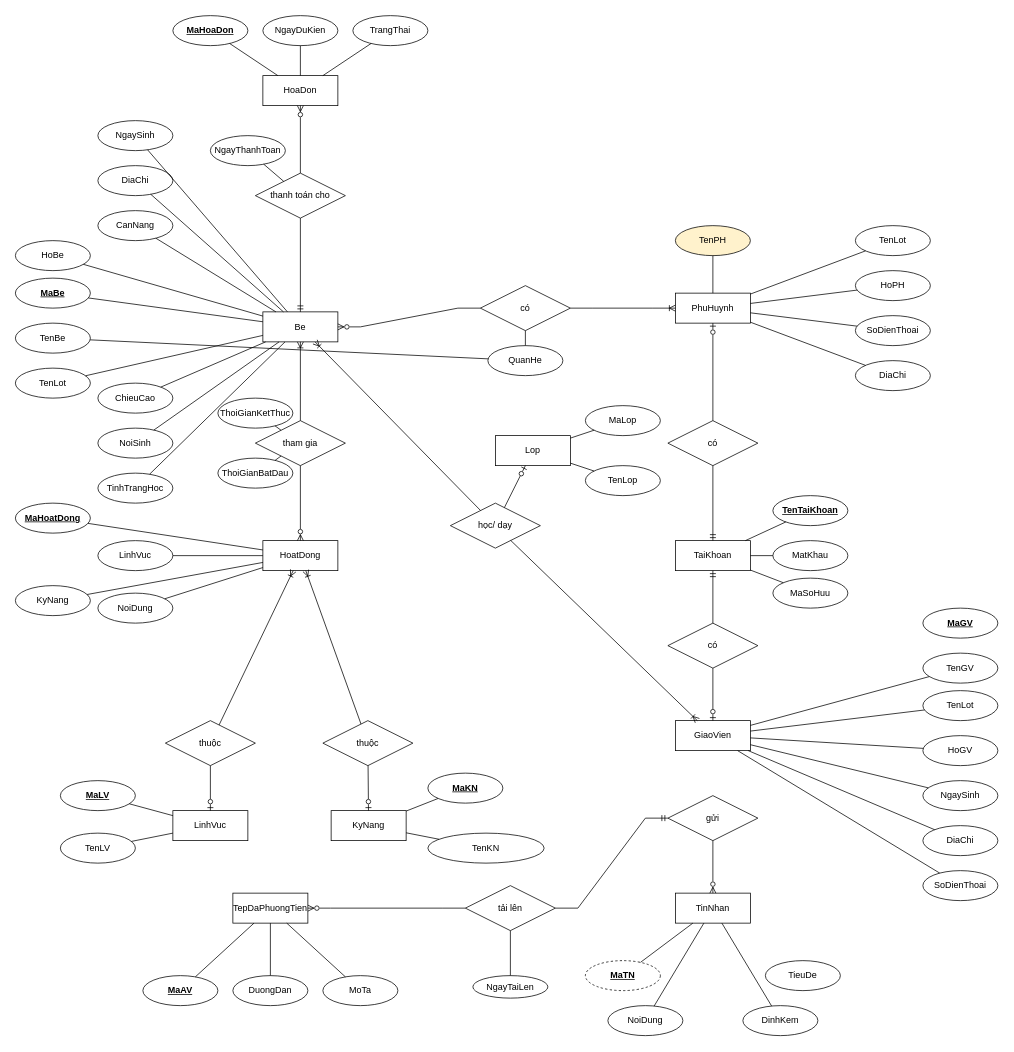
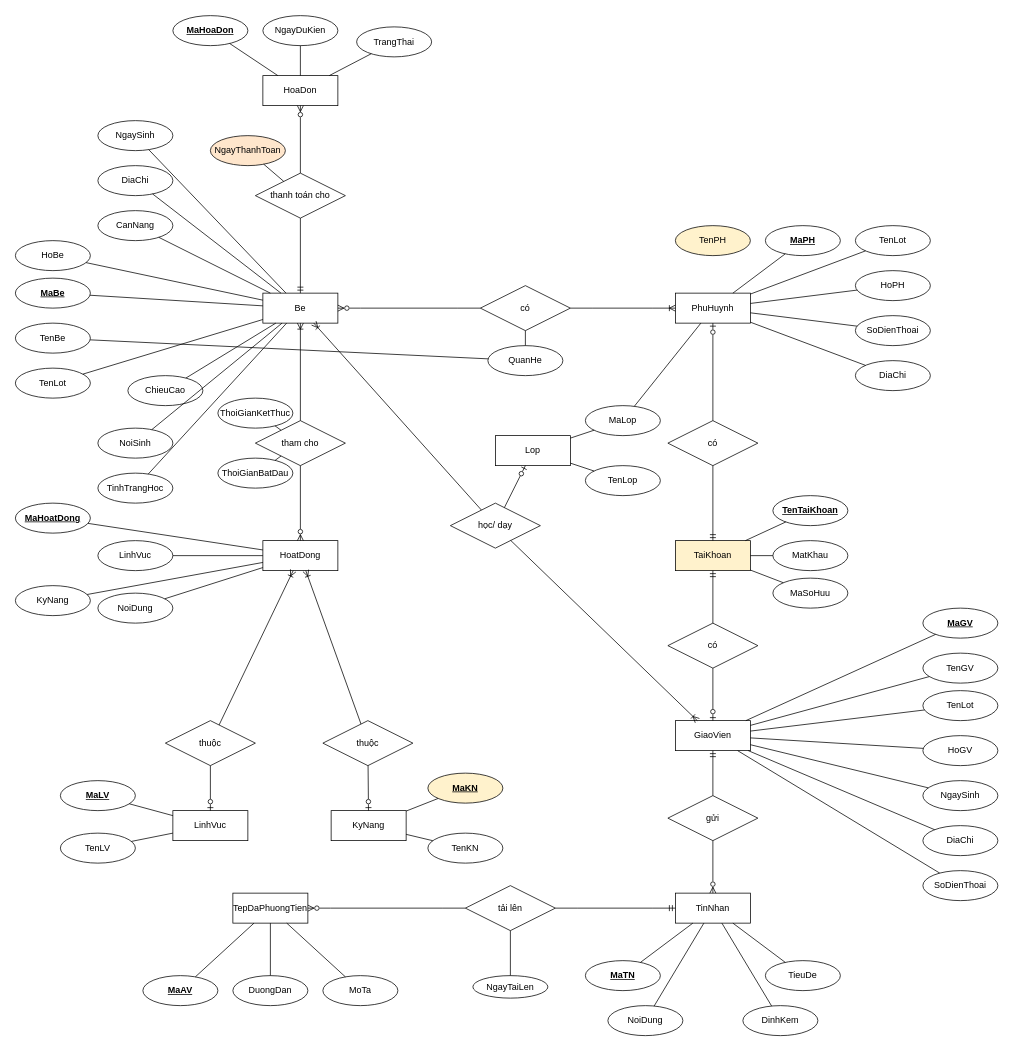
node "TrangThai": moved (390, 30) -> (394, 42)
node "NgayThanhToan": fillcolor #ffffff -> #ffe6cc
node "MaPH": added
edge "MaPH" -- "PhuHuynh": added
edge "TenPH" -- "PhuHuynh": now "MaLop" -- "PhuHuynh"
node "Be": moved (300, 327) -> (300, 308)
node "ChieuCao": moved (135, 398) -> (165, 390)
node "tham gia": label "tham gia" -> "tham cho"
node "TaiKhoan": fillcolor #ffffff -> #fff2cc
edge "MaGV" -- "GiaoVien": added
edge "gửi" -> "GiaoVien": added
node "MaKN": fillcolor #ffffff -> #fff2cc
node "TenKN": size 116x30 -> 75x30
edge "tải lên" -> "gửi": now "tải lên" -> "TinNhan"
edge "TinNhan" -- "TieuDe": added
node "MaTN": style dashed -> solid
